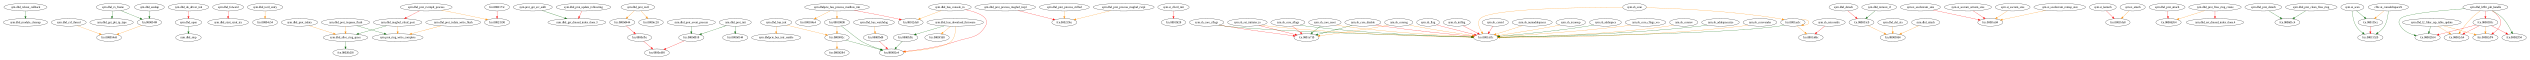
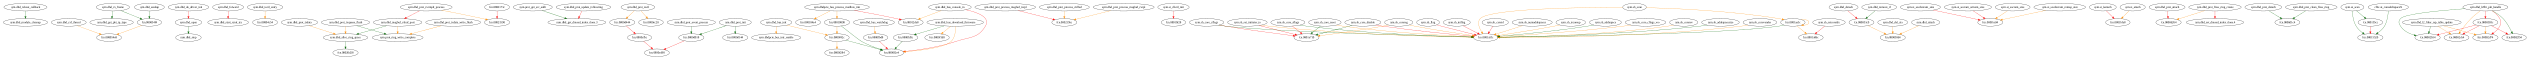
edge "cfbc.ai_coreaddrspaceX" -> "fcn.080155cc": removed
